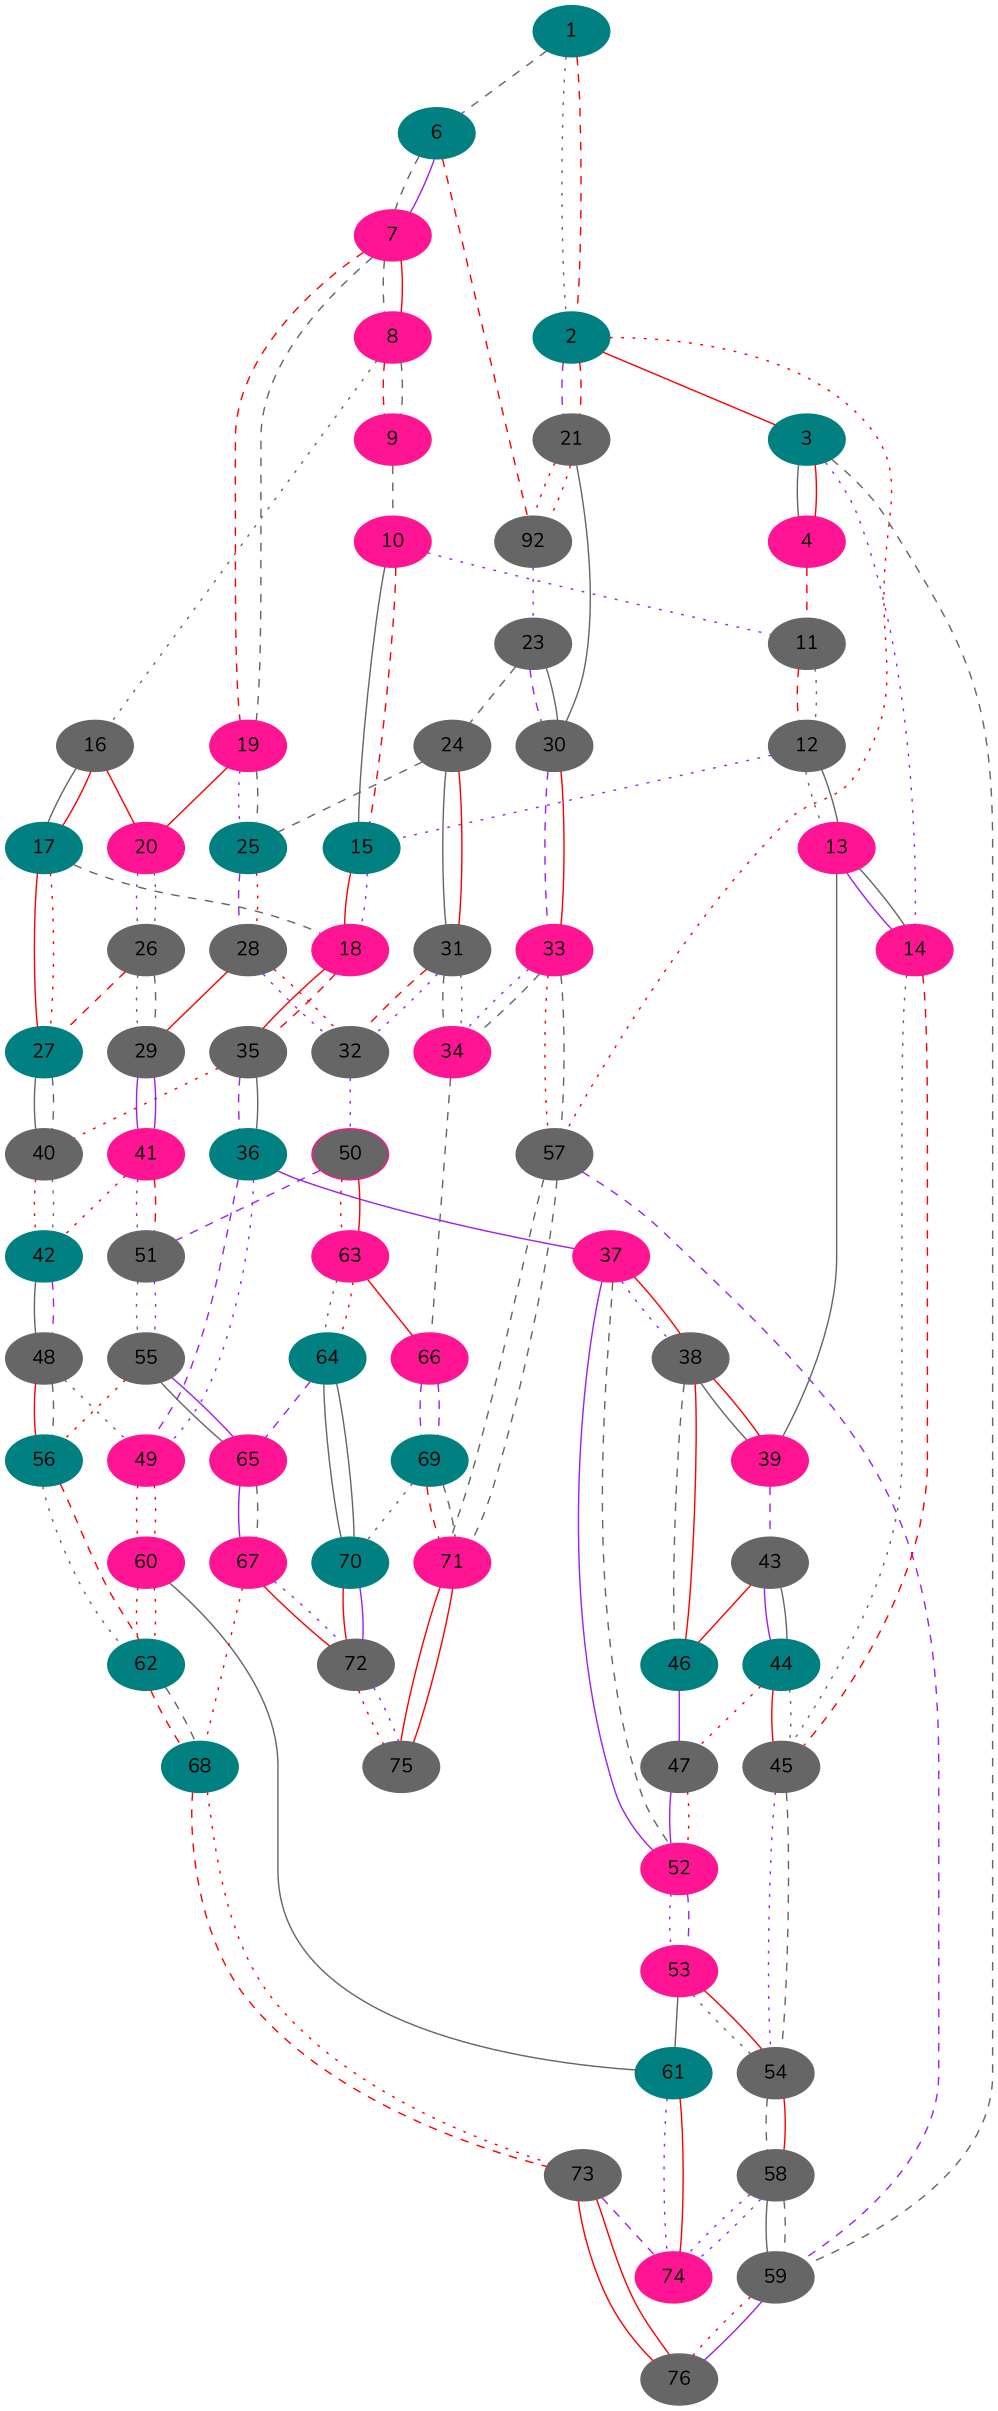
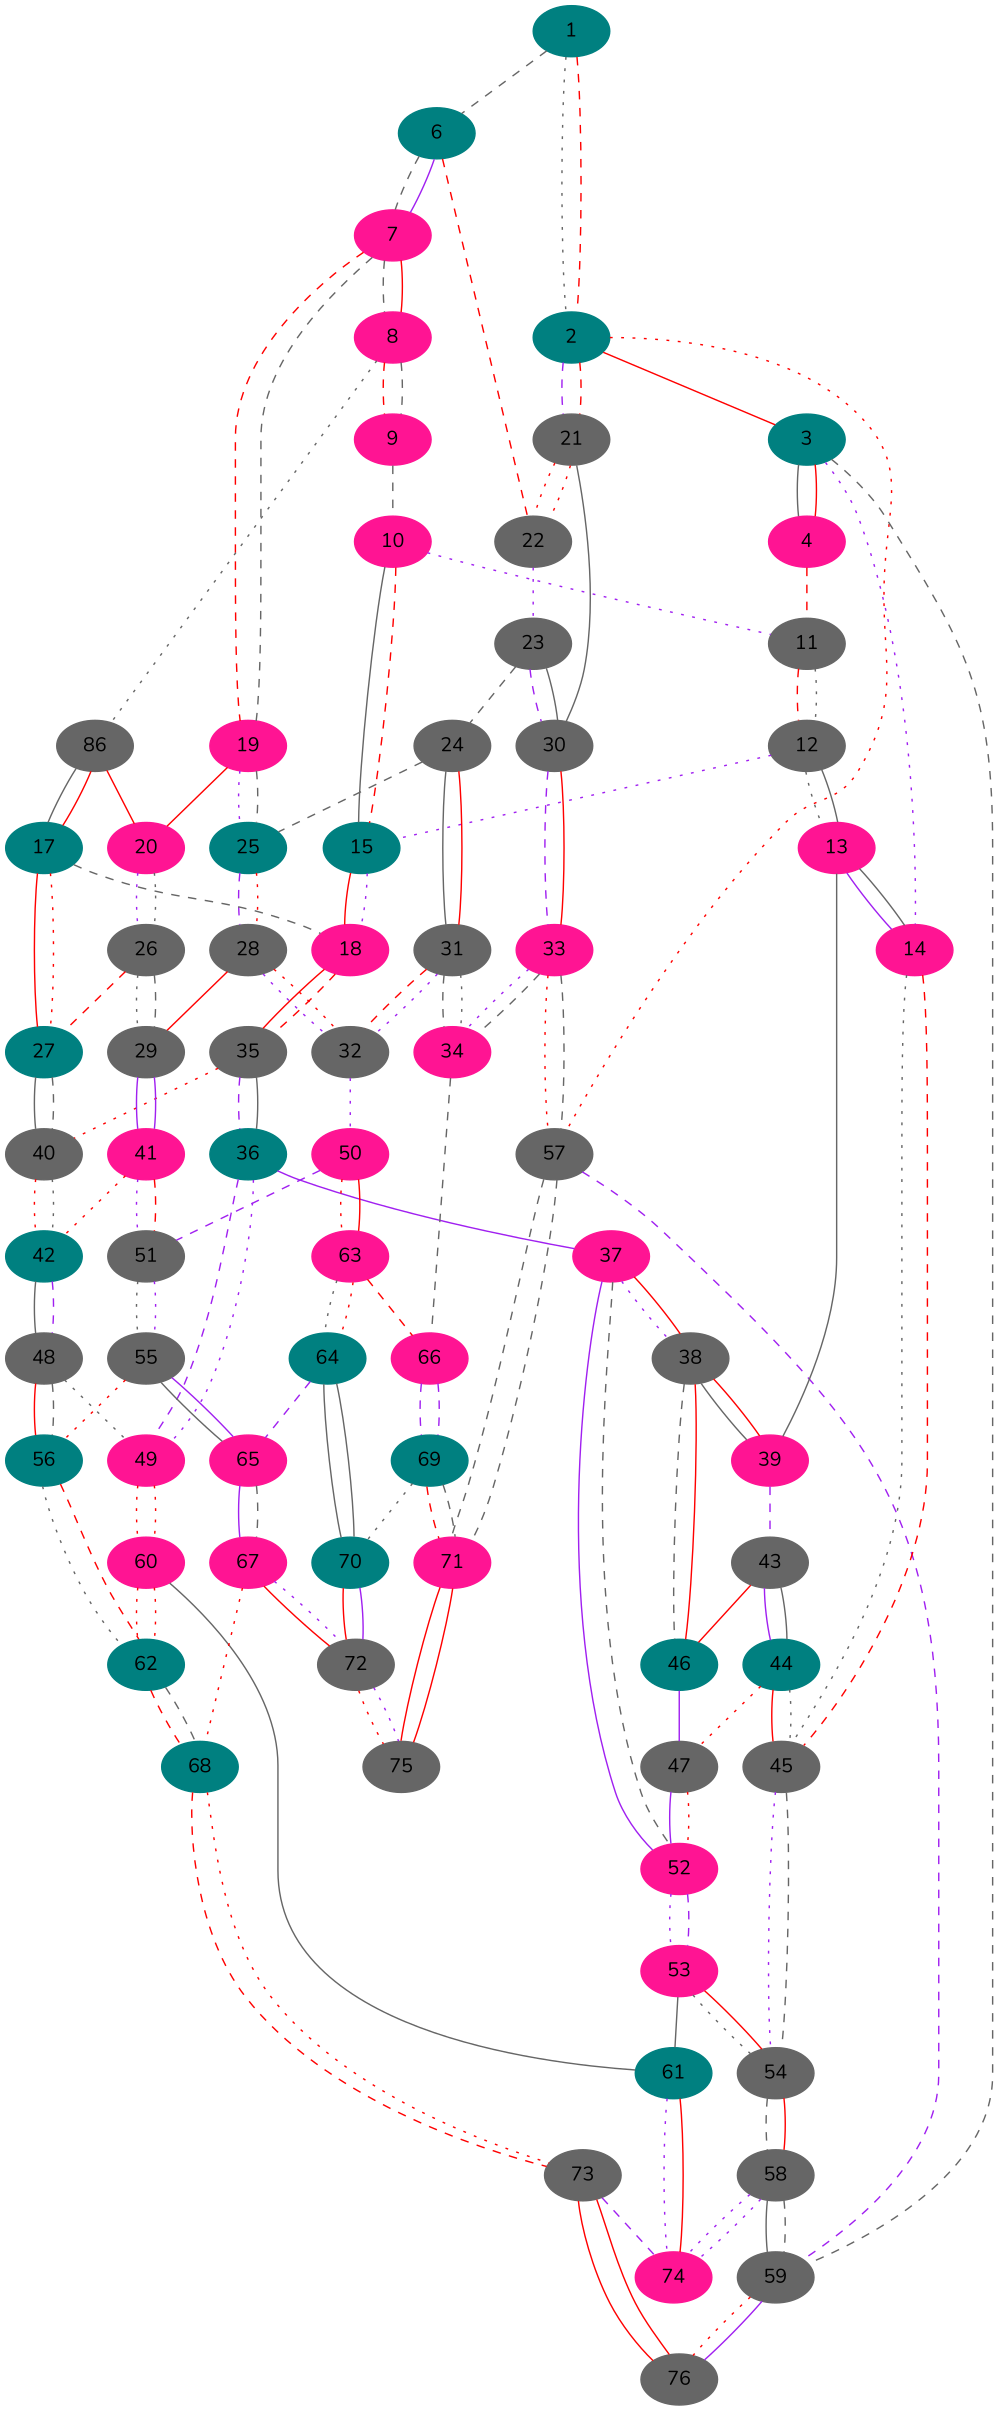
node "92": label "92" -> "22"
node "16": label "16" -> "86"
node "50": fillcolor gray40 -> deeppink
edge "63" -- "66": style solid -> dashed
